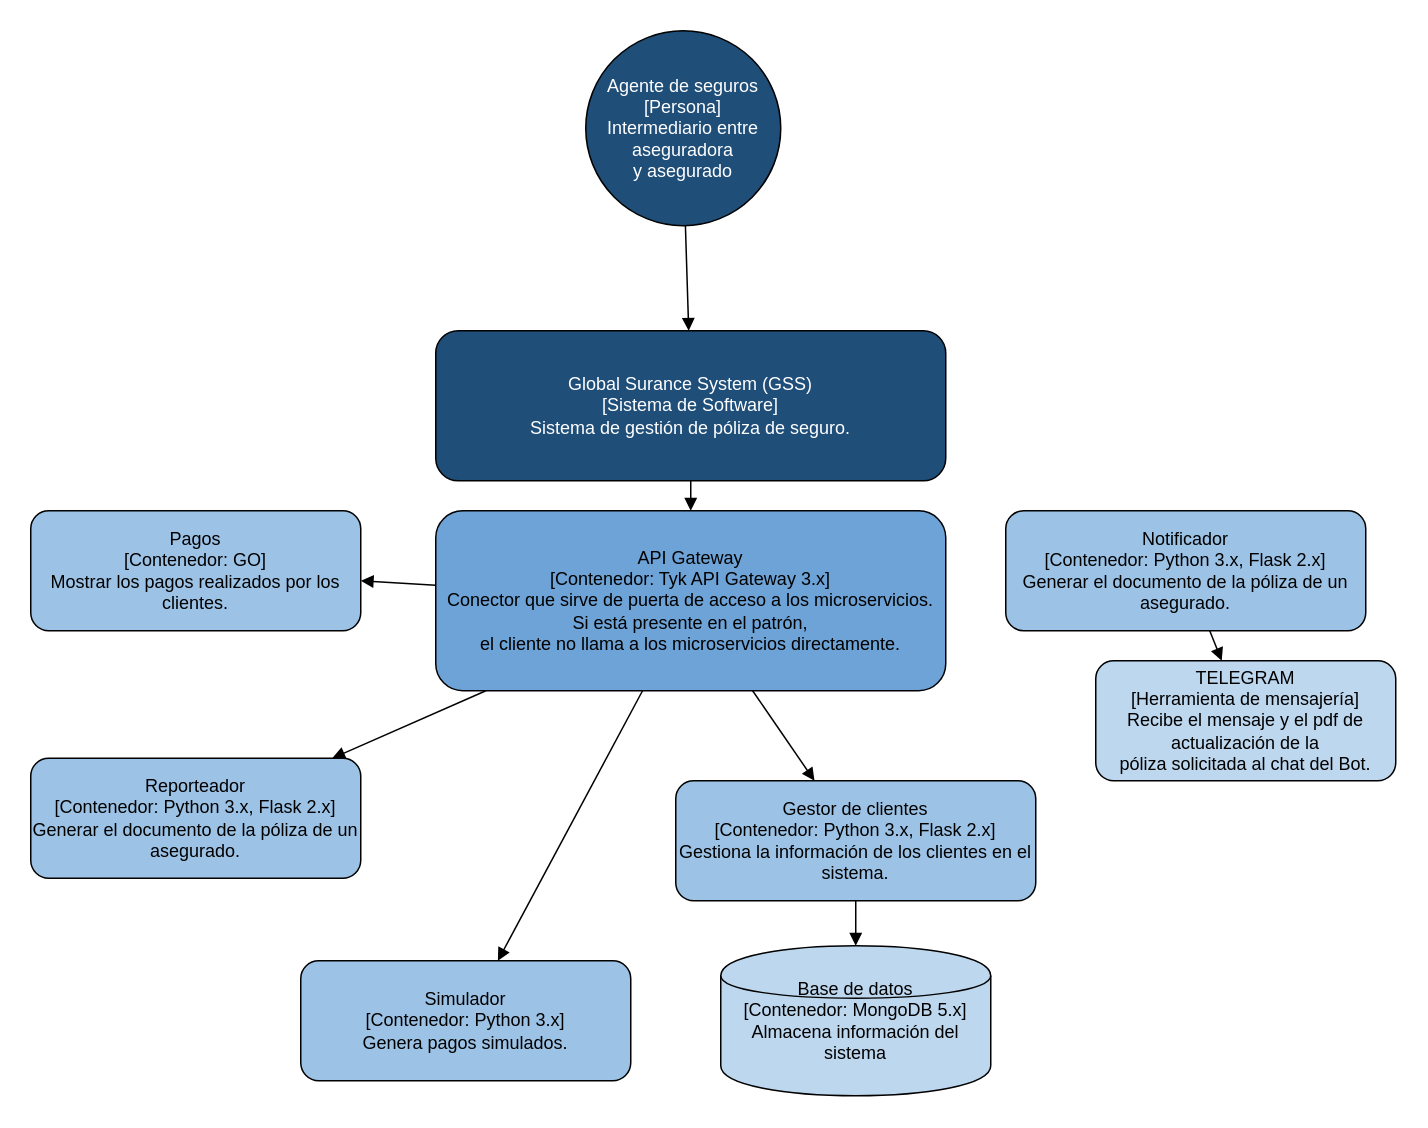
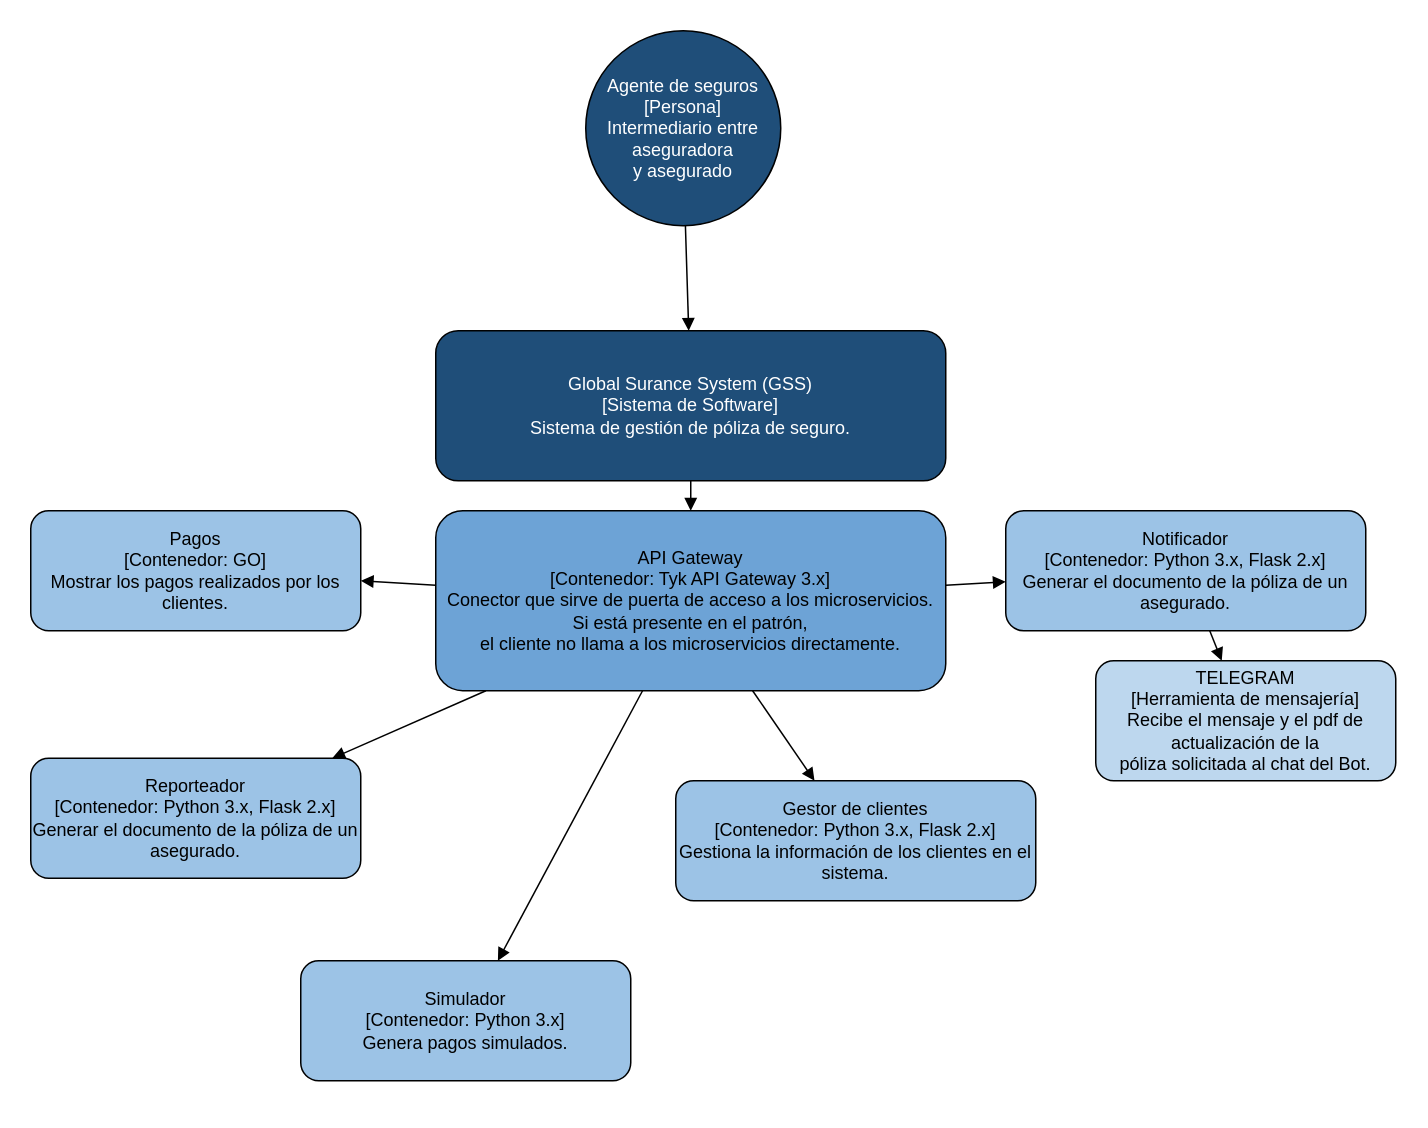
edge "API Gateway [Contenedor: Tyk API Gateway 3.x] Conector que sirve de puerta de acceso a los microservicios. Si está presente en el patrón, el cliente no llama a los microservicios directamente." -> "Notificador [Contenedor: Python 3.x, Flask 2.x] Generar el documento de la póliza de un asegurado.": added
edge "Gestor de clientes [Contenedor: Python 3.x, Flask 2.x] Gestiona la información de los clientes en el sistema." -> "Base de datos [Contenedor: MongoDB 5.x] Almacena información del sistema": removed
node "Base de datos [Contenedor: MongoDB 5.x] Almacena información del sistema": removed
